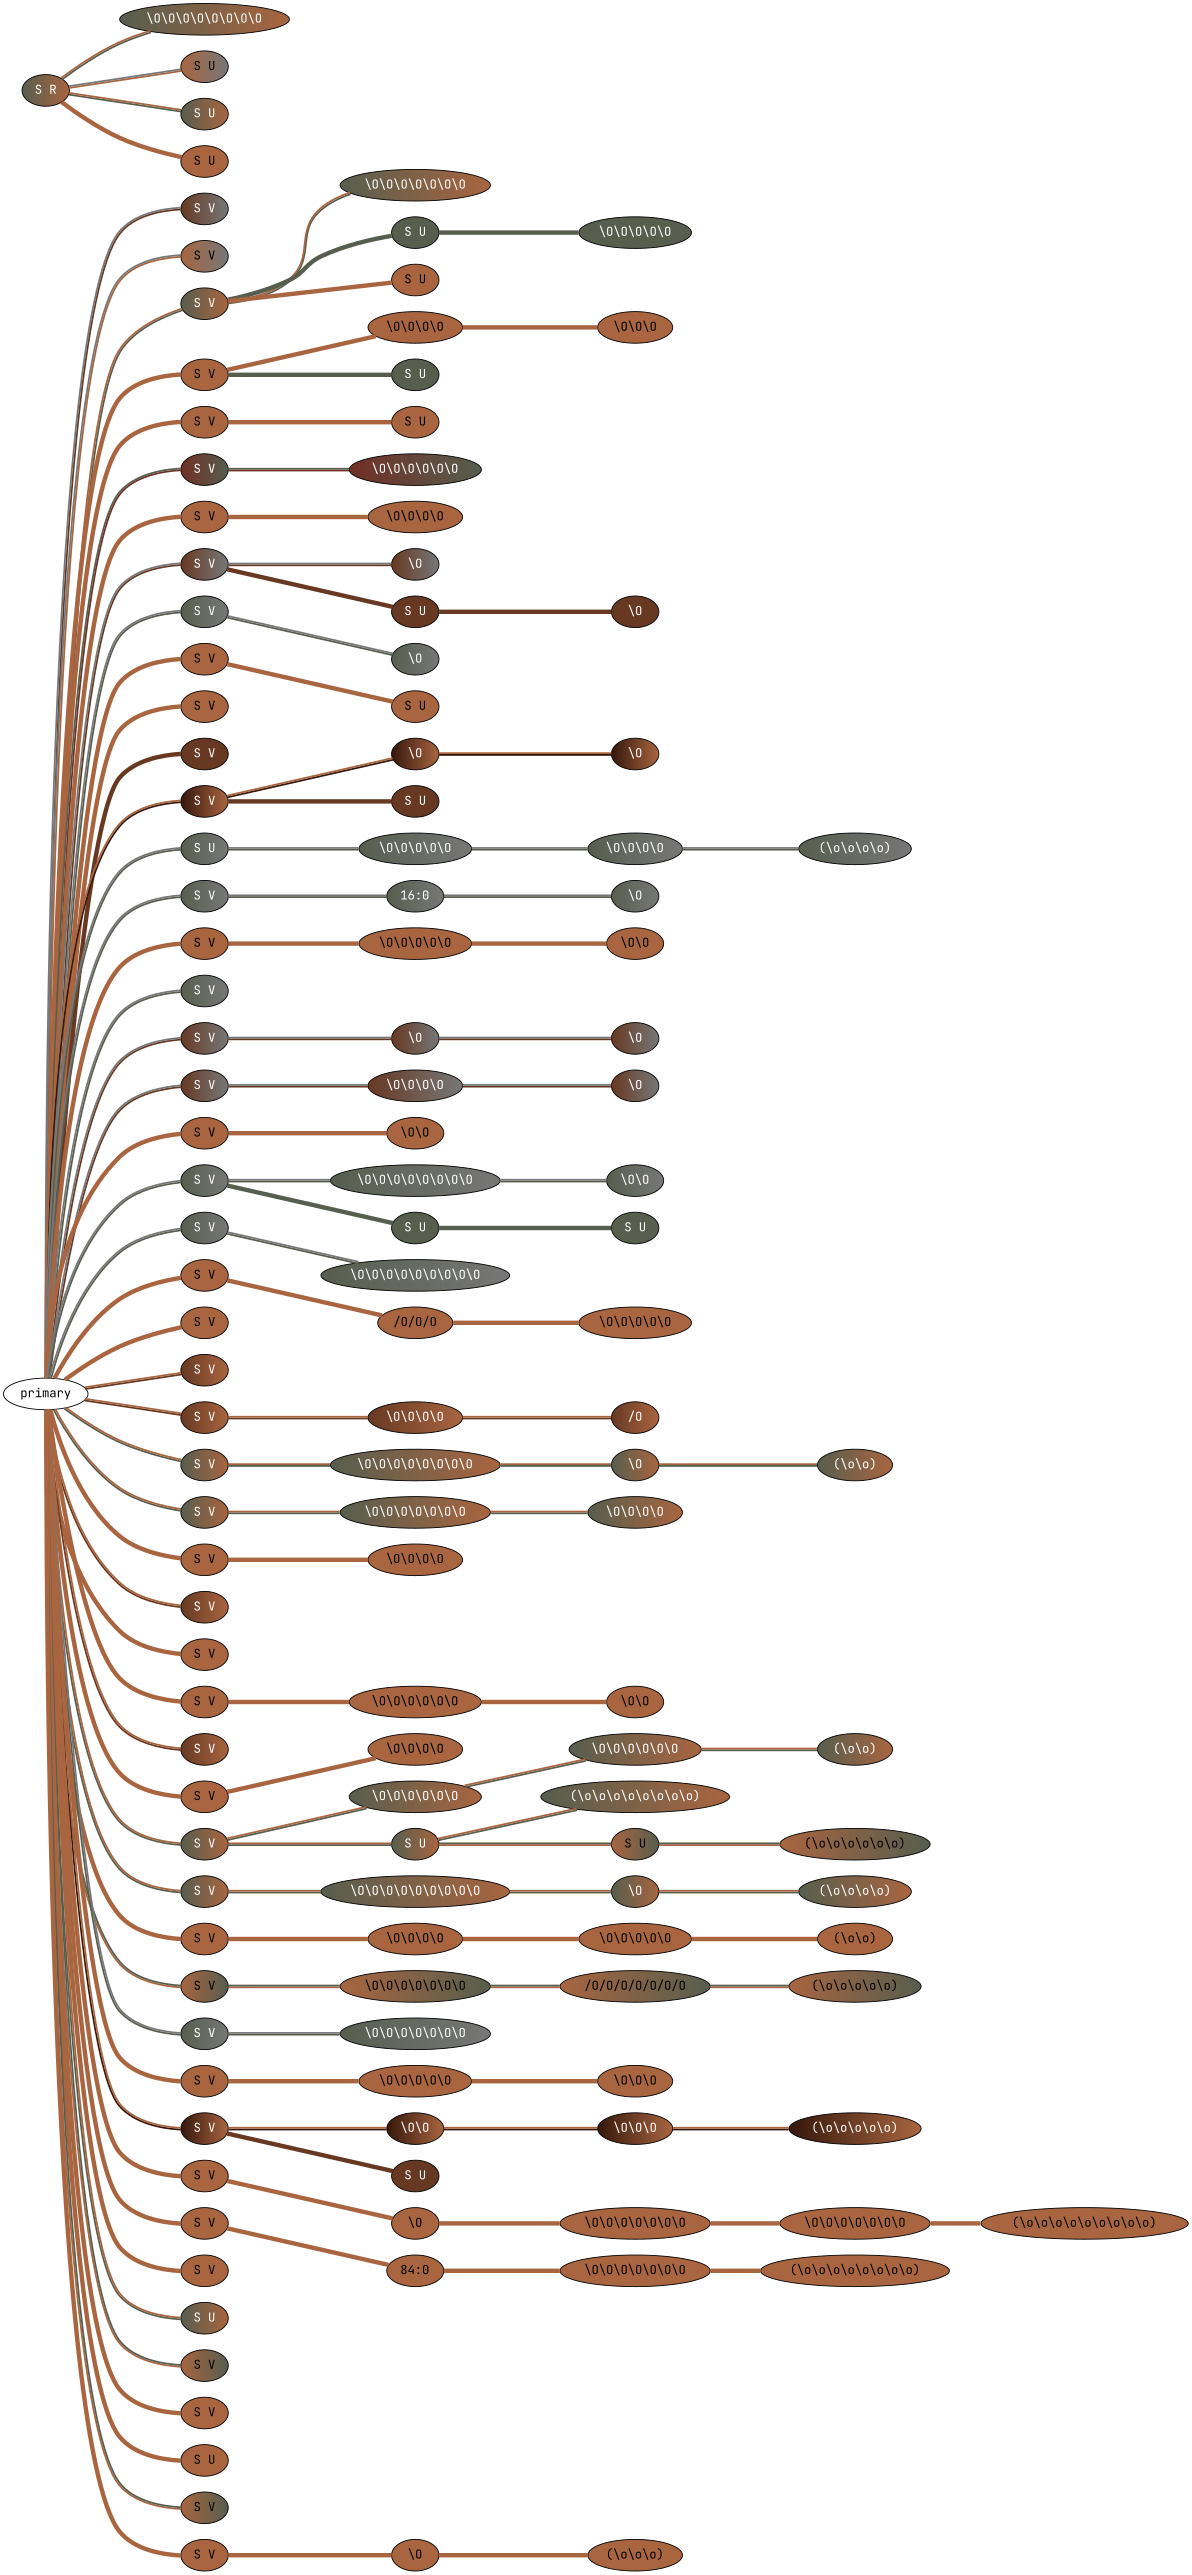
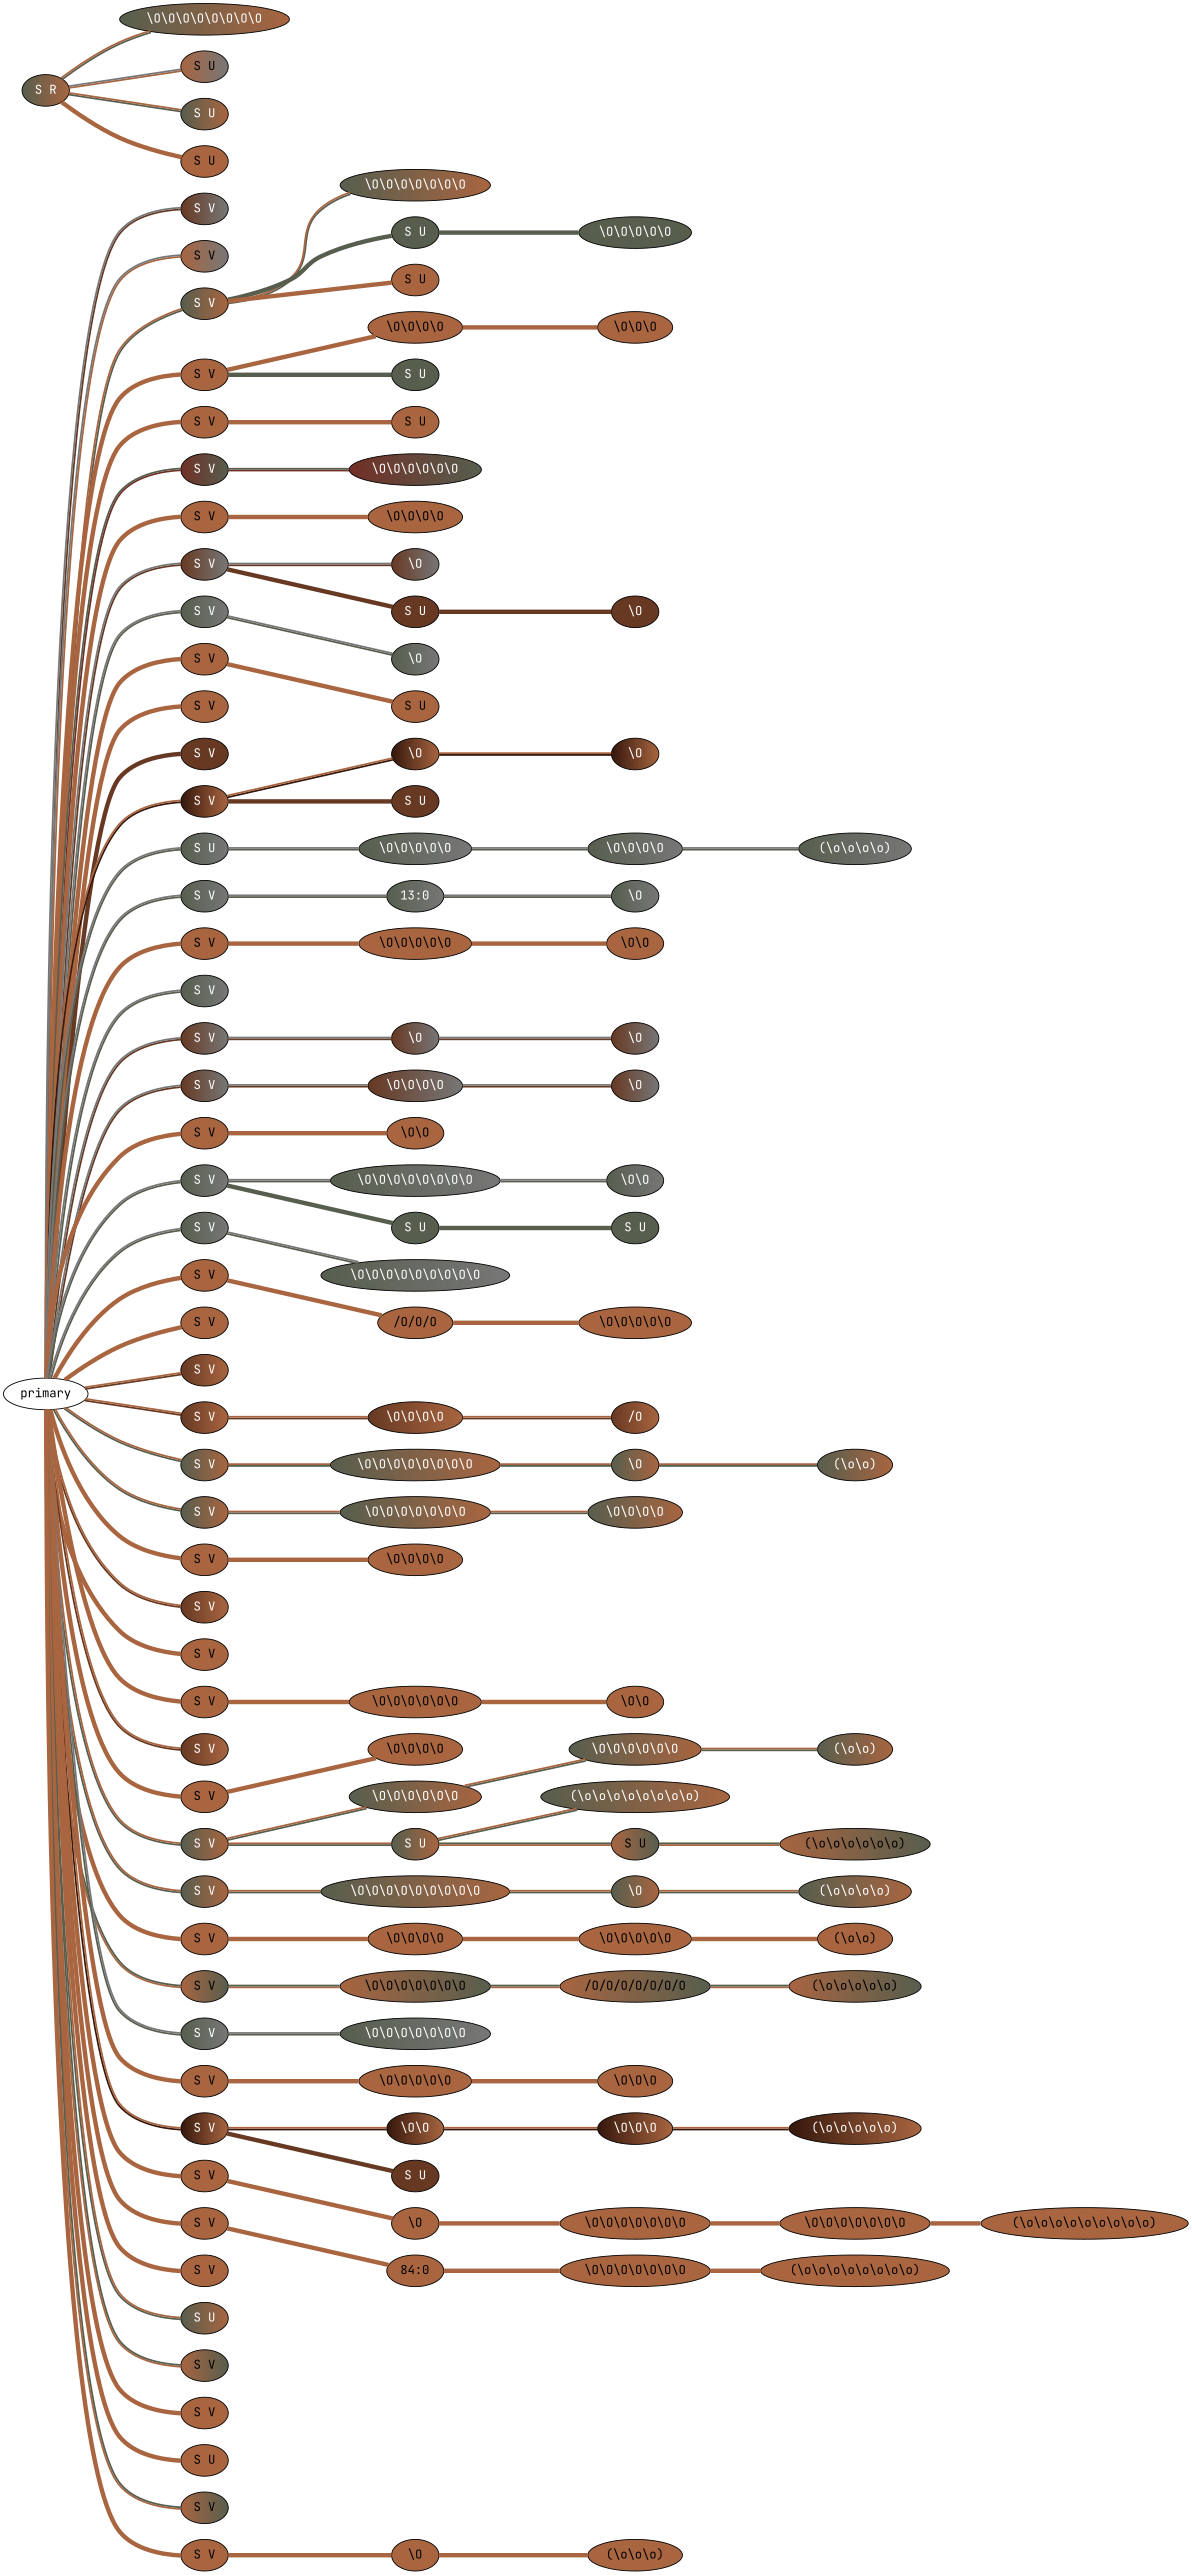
node "16:0": label "16:0" -> "13:0"
